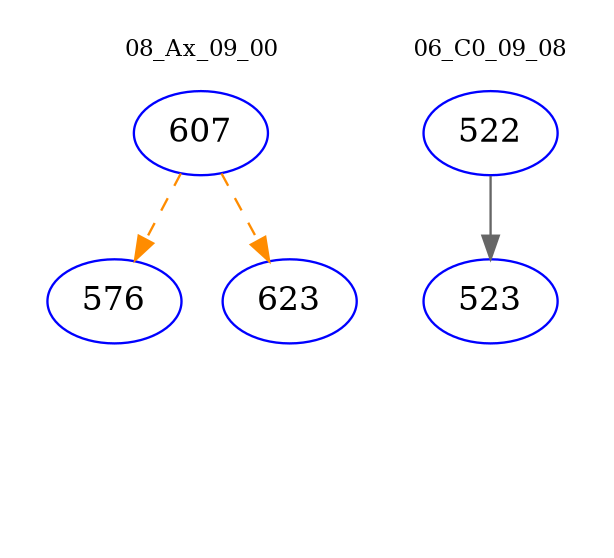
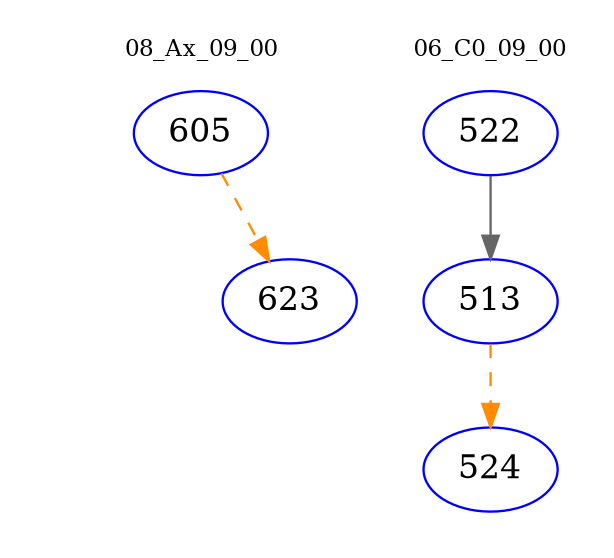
cluster "06_C0_09_08": label "06_C0_09_08" -> "06_C0_09_00"
node "607": label "607" -> "605"
node "576": removed
node "523": label "523" -> "513"
node "524": added
